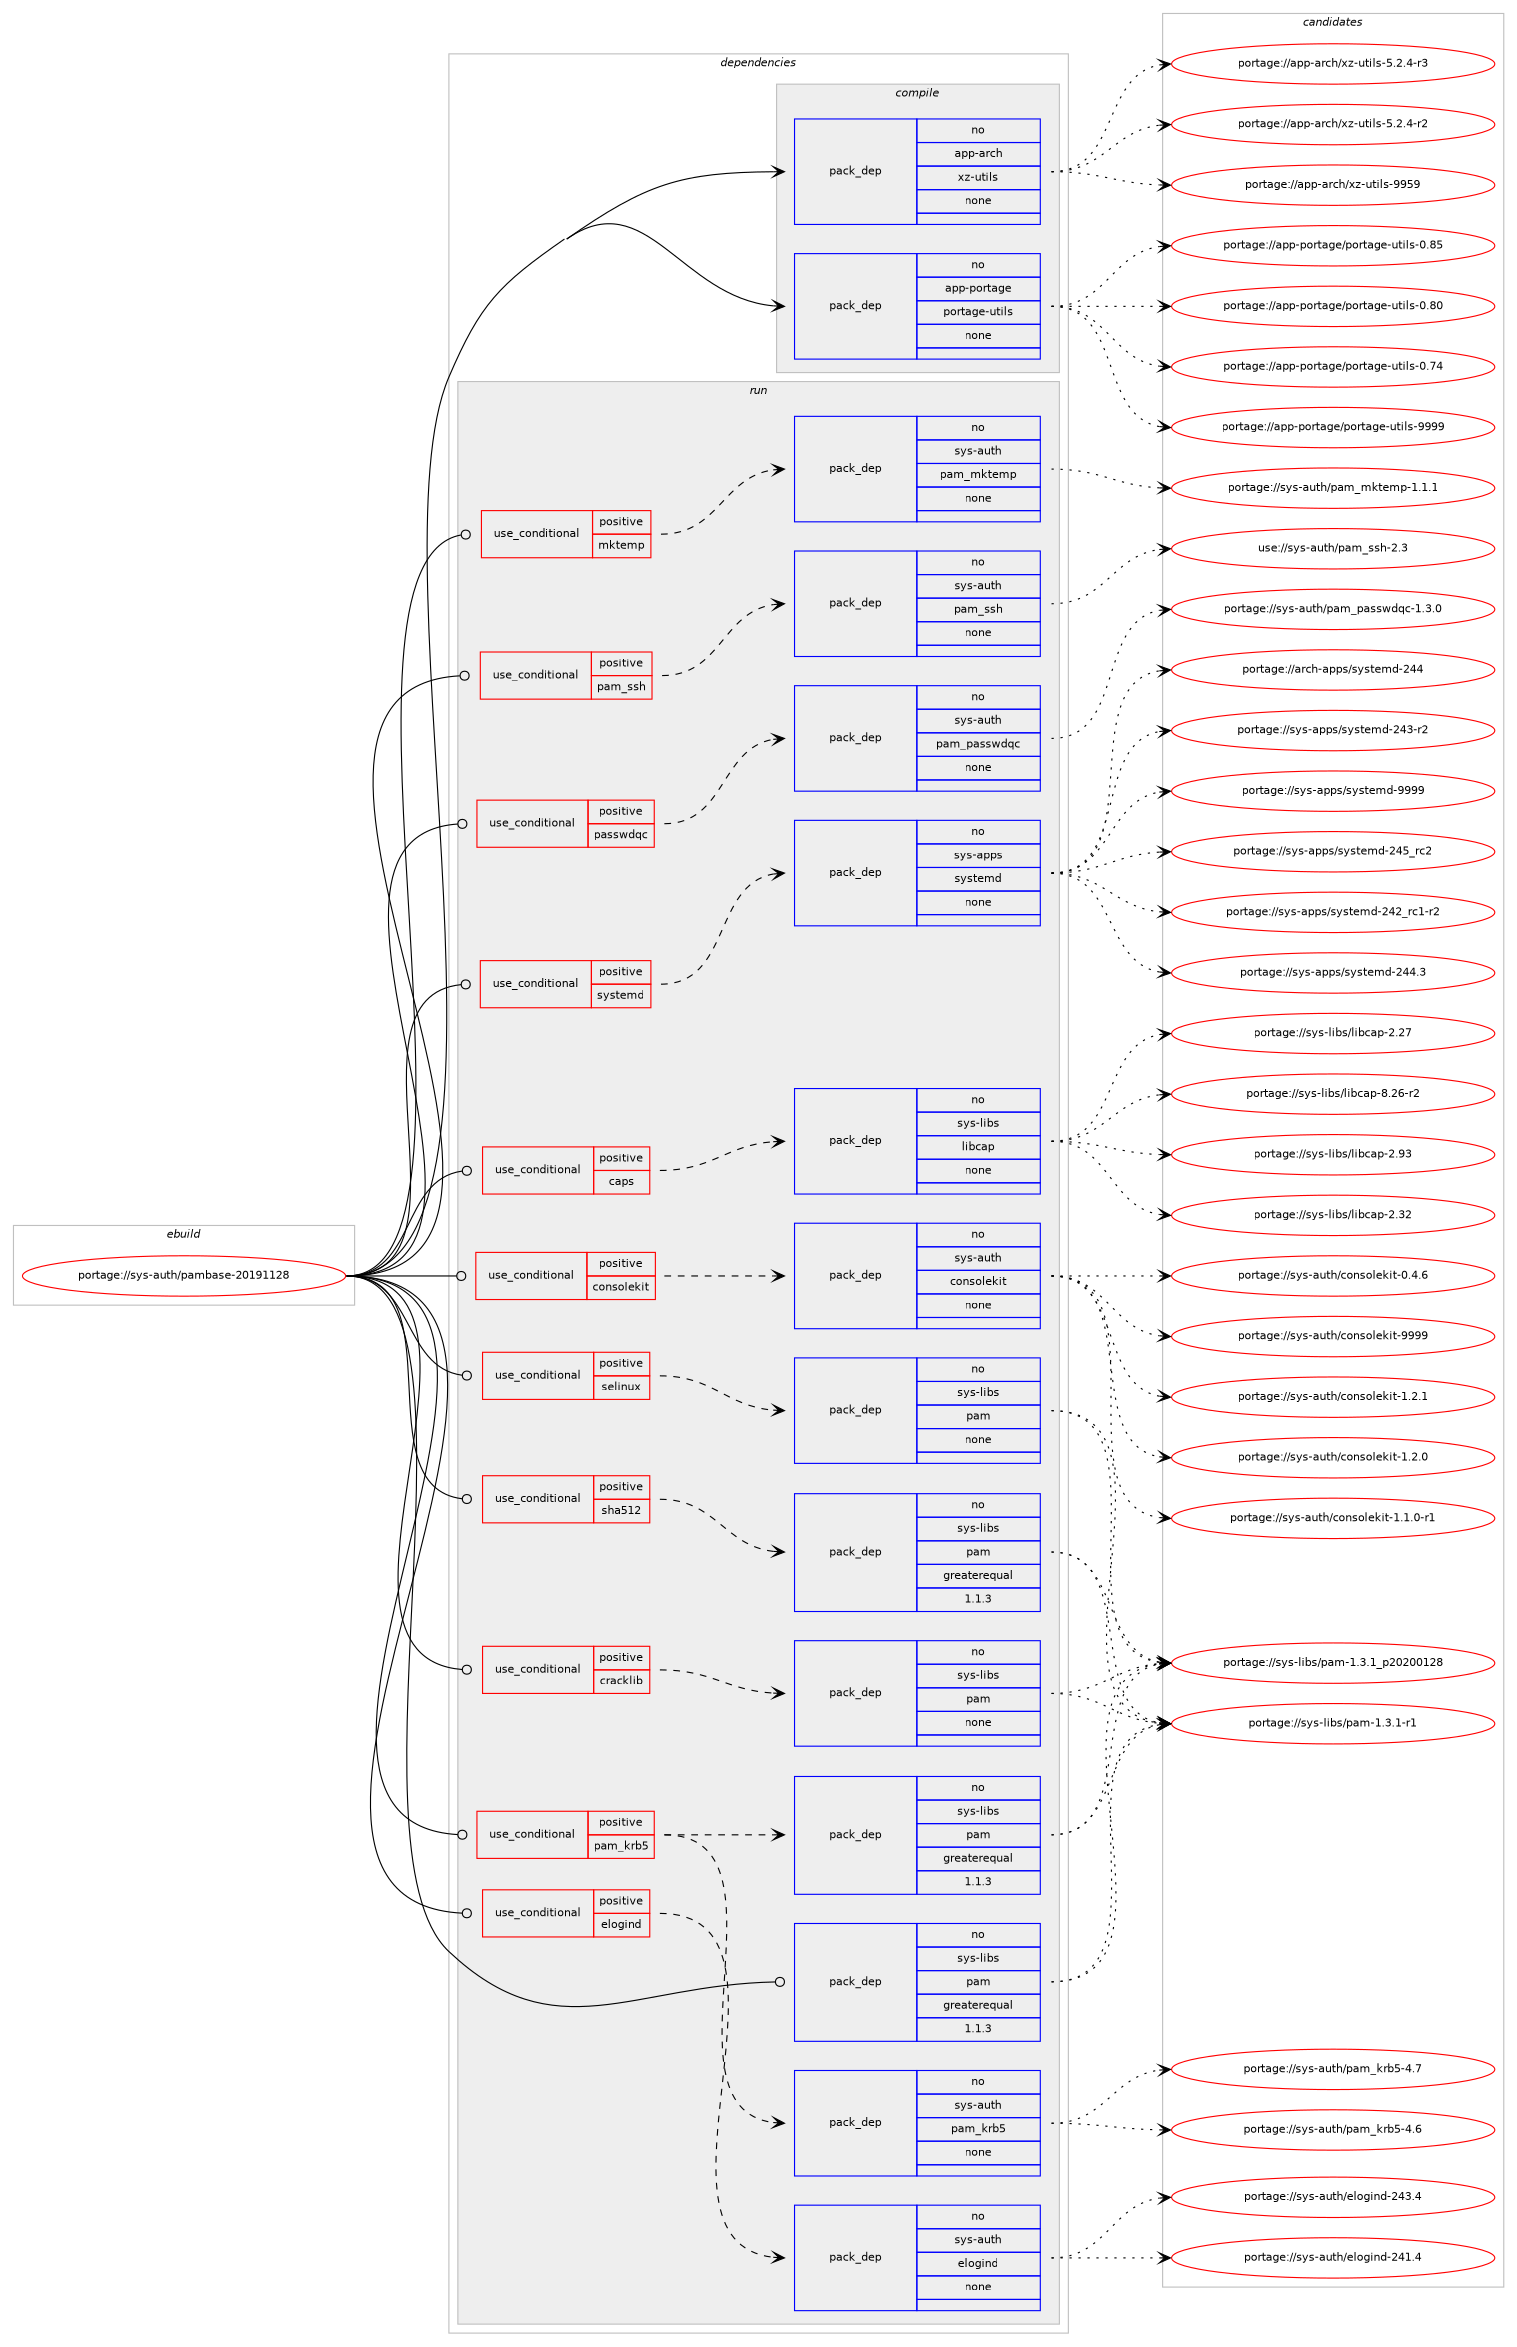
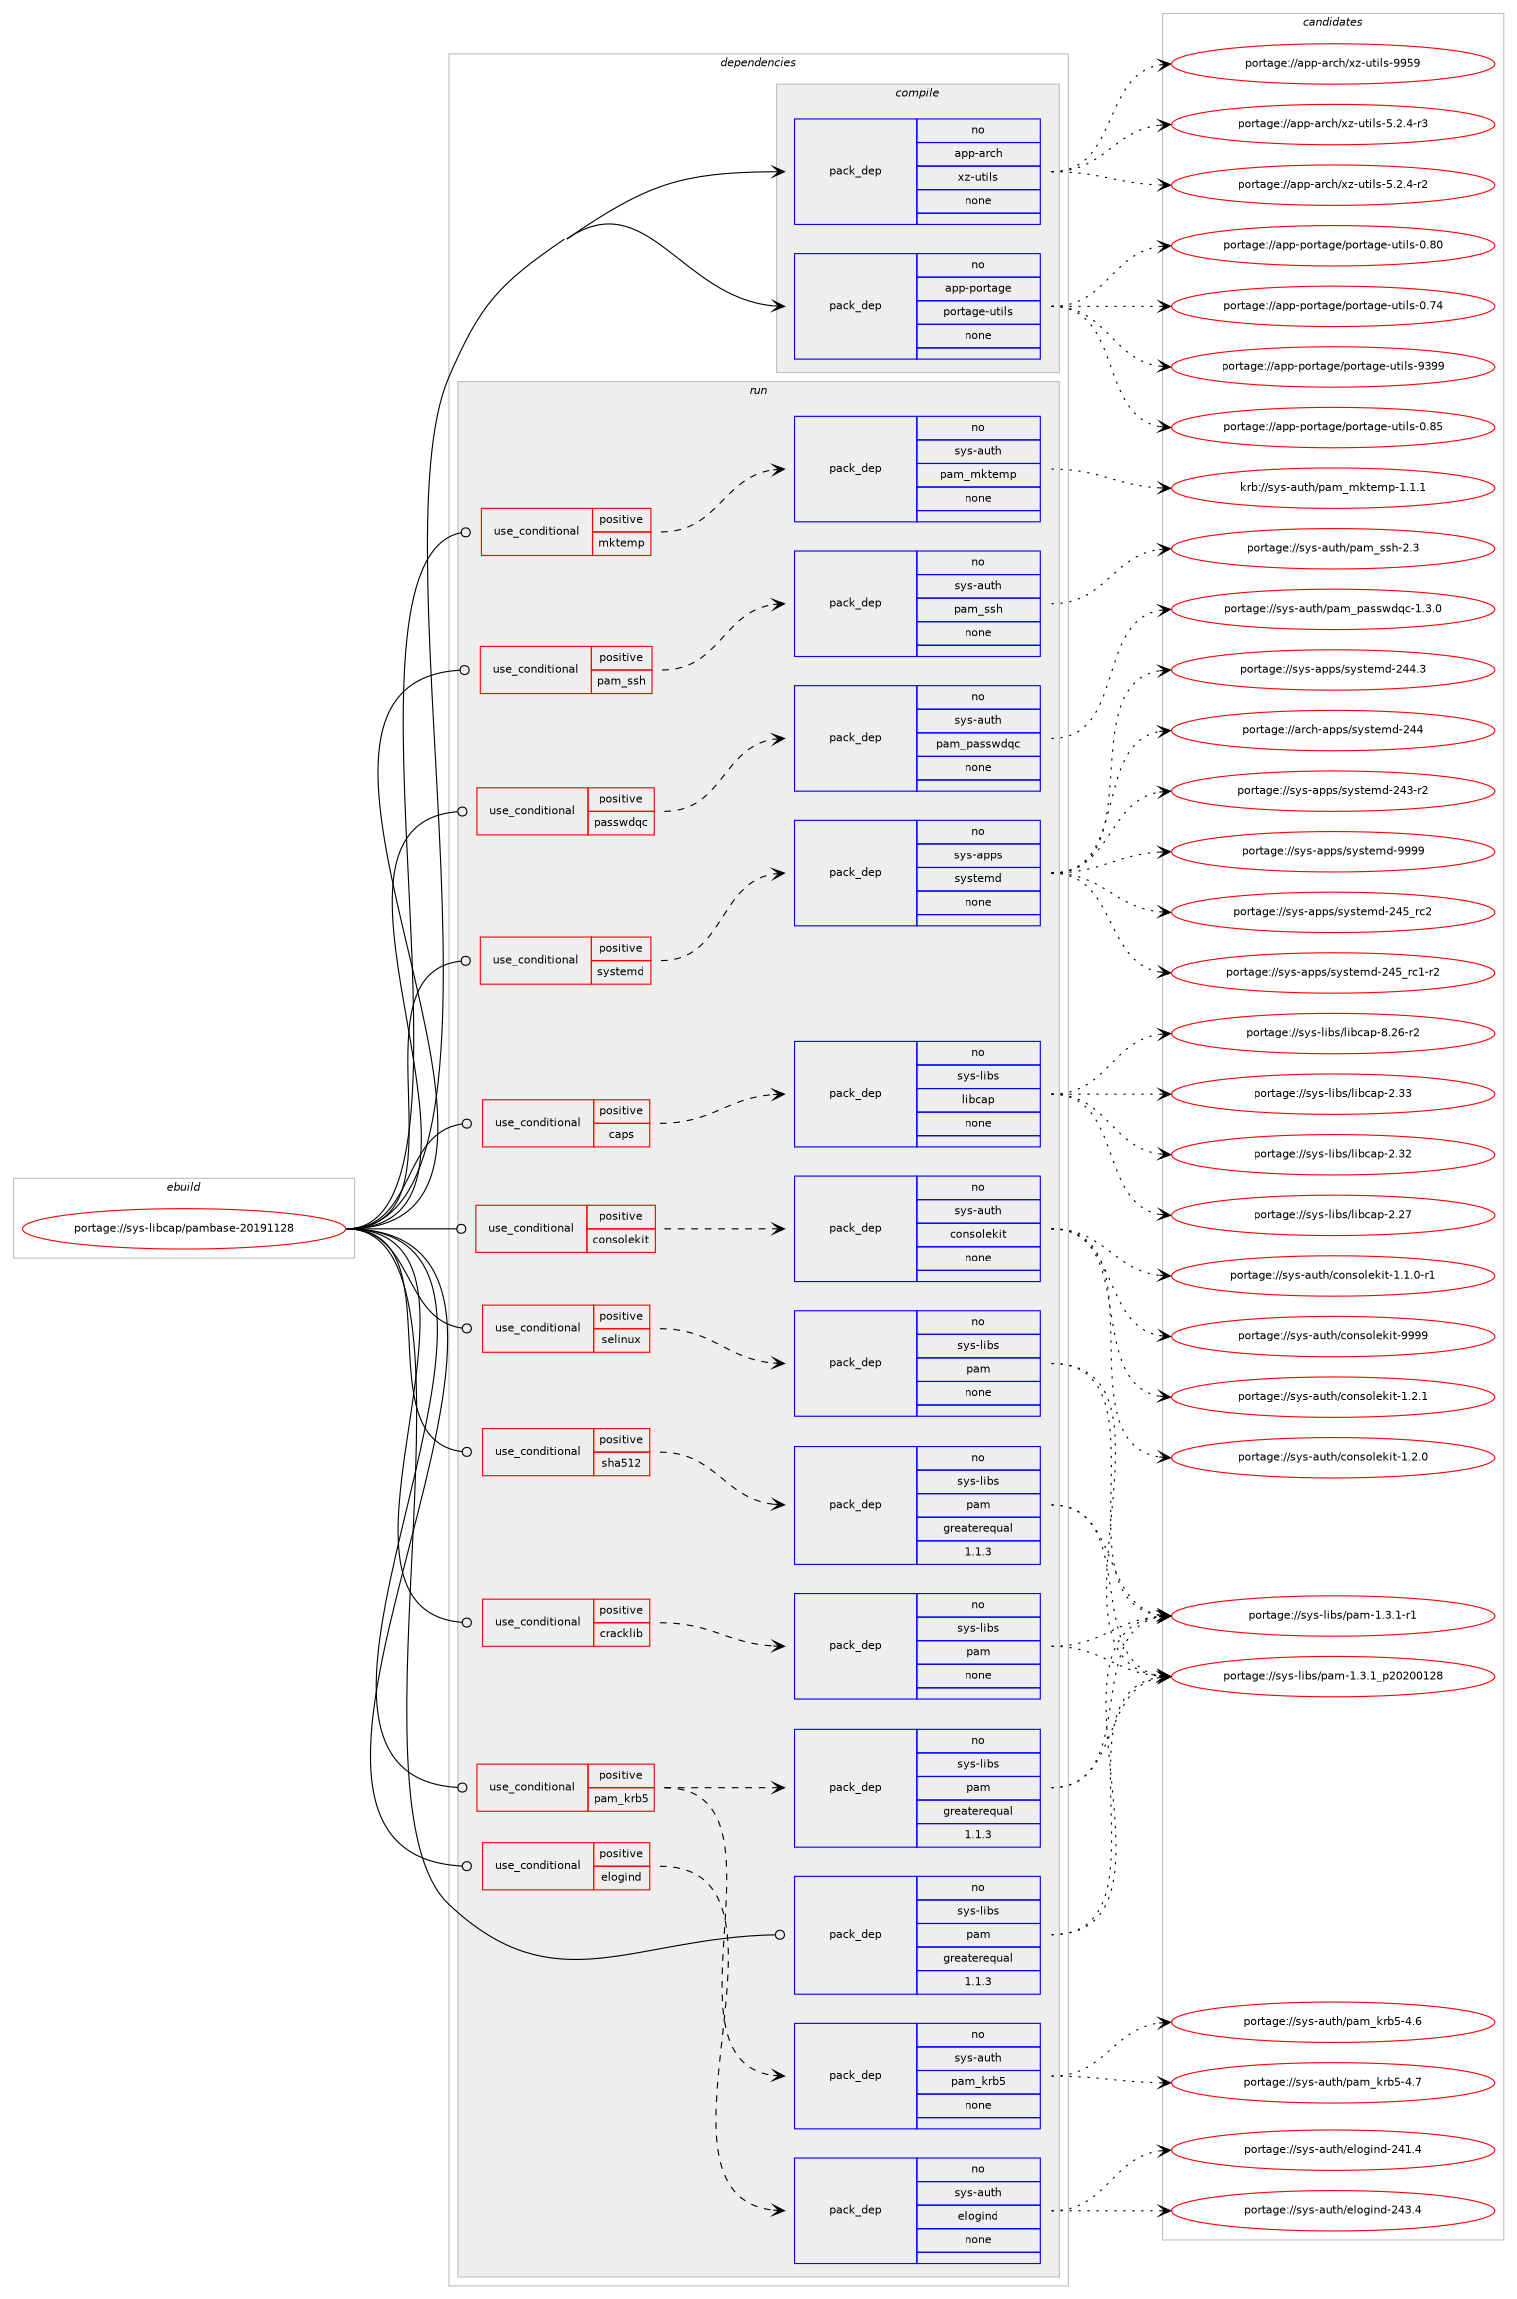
node "portage://app-portage/portage-utils-9999": label "portage://app-portage/portage-utils-9999" -> "portage://app-portage/portage-utils-9399"
node "portage://sys-auth/pam_mktemp-1.1.1": label "portage://sys-auth/pam_mktemp-1.1.1" -> "krb://sys-auth/pam_mktemp-1.1.1"
node "use://sys-auth/pam_ssh-2.3": label "use://sys-auth/pam_ssh-2.3" -> "portage://sys-auth/pam_ssh-2.3"
node "portage://sys-apps/systemd-242_rc1-r2": label "portage://sys-apps/systemd-242_rc1-r2" -> "portage://sys-apps/systemd-245_rc1-r2"
node "portage://sys-libs/libcap-2.93": label "portage://sys-libs/libcap-2.93" -> "portage://sys-libs/libcap-2.33"
node "portage://sys-auth/pambase-20191128": label "portage://sys-auth/pambase-20191128" -> "portage://sys-libcap/pambase-20191128"
node "portage://sys-auth/consolekit-0.4.6": removed
